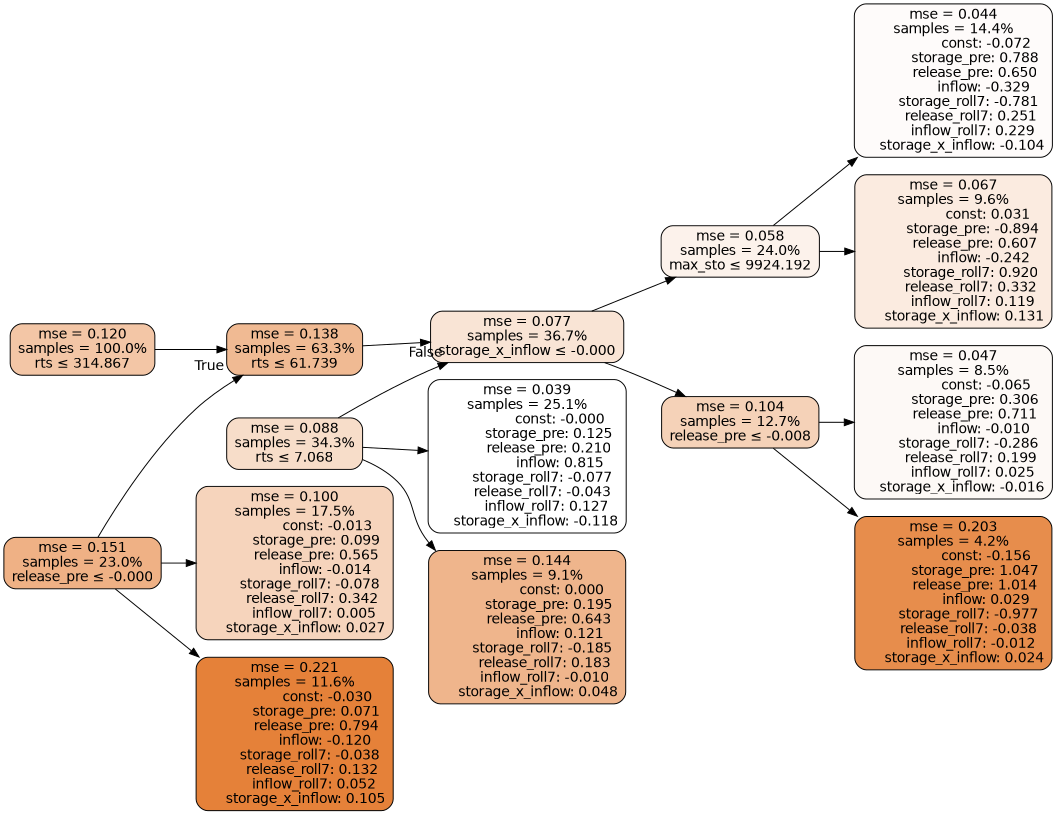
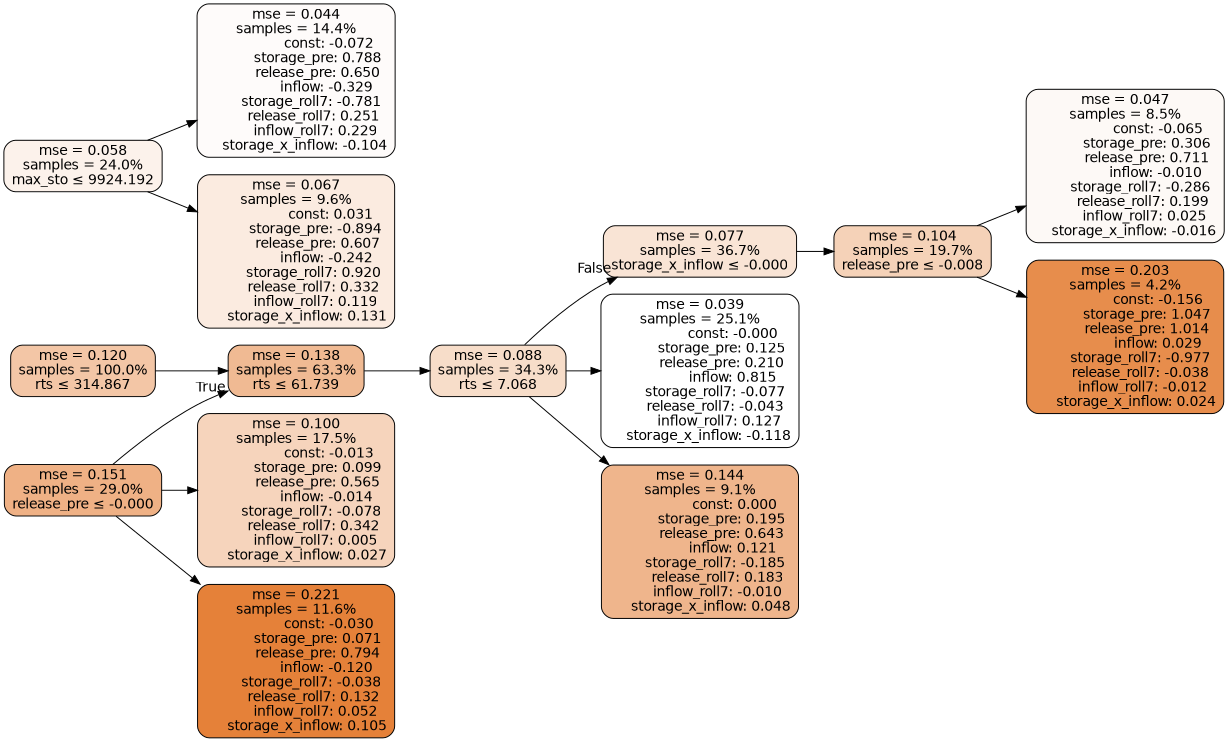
edge "mse = 0.077 samples = 36.7% storage_x_inflow ≤ -0.000" -> "mse = 0.058 samples = 24.0% max_sto ≤ 9924.192": removed
edge "mse = 0.138 samples = 63.3% rts ≤ 61.739" -> "mse = 0.077 samples = 36.7% storage_x_inflow ≤ -0.000": now "mse = 0.138 samples = 63.3% rts ≤ 61.739" -> "mse = 0.088 samples = 34.3% rts ≤ 7.068"
node "mse = 0.104 samples = 12.7% release_pre ≤ -0.008": label "mse = 0.104 samples = 12.7% release_pre ≤ -0.008" -> "mse = 0.104 samples = 19.7% release_pre ≤ -0.008"
node "mse = 0.151 samples = 23.0% release_pre ≤ -0.000": label "mse = 0.151 samples = 23.0% release_pre ≤ -0.000" -> "mse = 0.151 samples = 29.0% release_pre ≤ -0.000"
